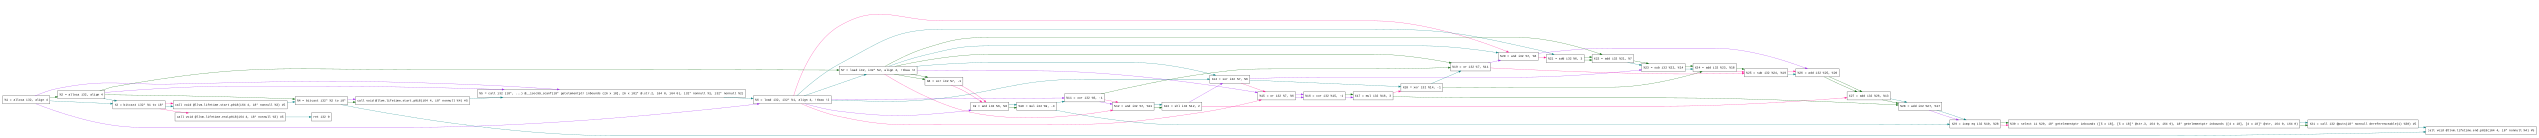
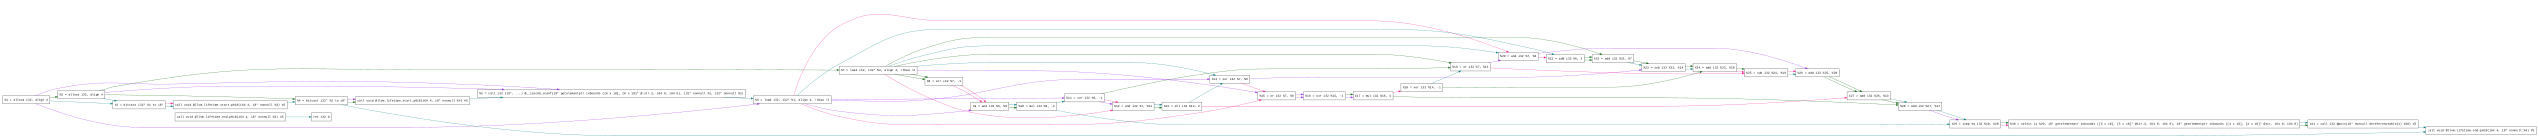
edge "%14 = xor i32 %7, %6" -> "%18 = xor i32 %14, -1": removed
edge "%6 = load i32, i32* %1, align 4, !tbaa !2" -> "%7 = load i32, i32* %2, align 4, !tbaa !2": removed
edge "%6 = load i32, i32* %1, align 4, !tbaa !2" -> "%14 = xor i32 %7, %6": color teal -> purple
edge "%13 = shl i32 %12, 2" -> "%14 = xor i32 %7, %6": color purple -> teal
edge "%3 = bitcast i32* %1 to i8*" -> "call void @llvm.lifetime.end.p0i8(i64 4, i8* nonnull %3) #5": removed
